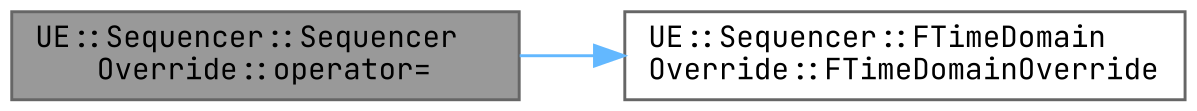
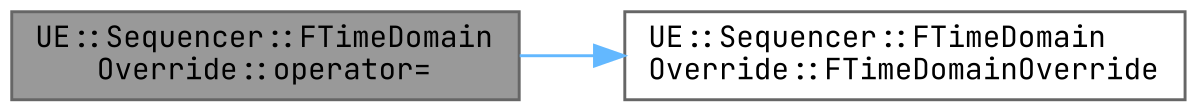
node "UE::Sequencer::Sequencer Override::operator=": label "UE::Sequencer::Sequencer Override::operator=" -> "UE::Sequencer::FTimeDomain Override::operator="
